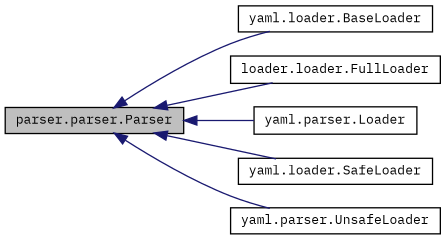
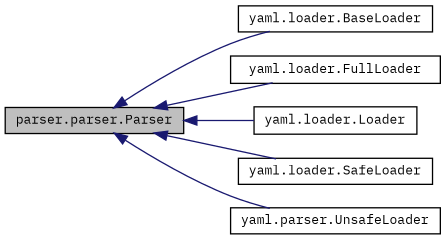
node "loader.loader.FullLoader": label "loader.loader.FullLoader" -> "yaml.loader.FullLoader"
node "yaml.parser.Loader": label "yaml.parser.Loader" -> "yaml.loader.Loader"
